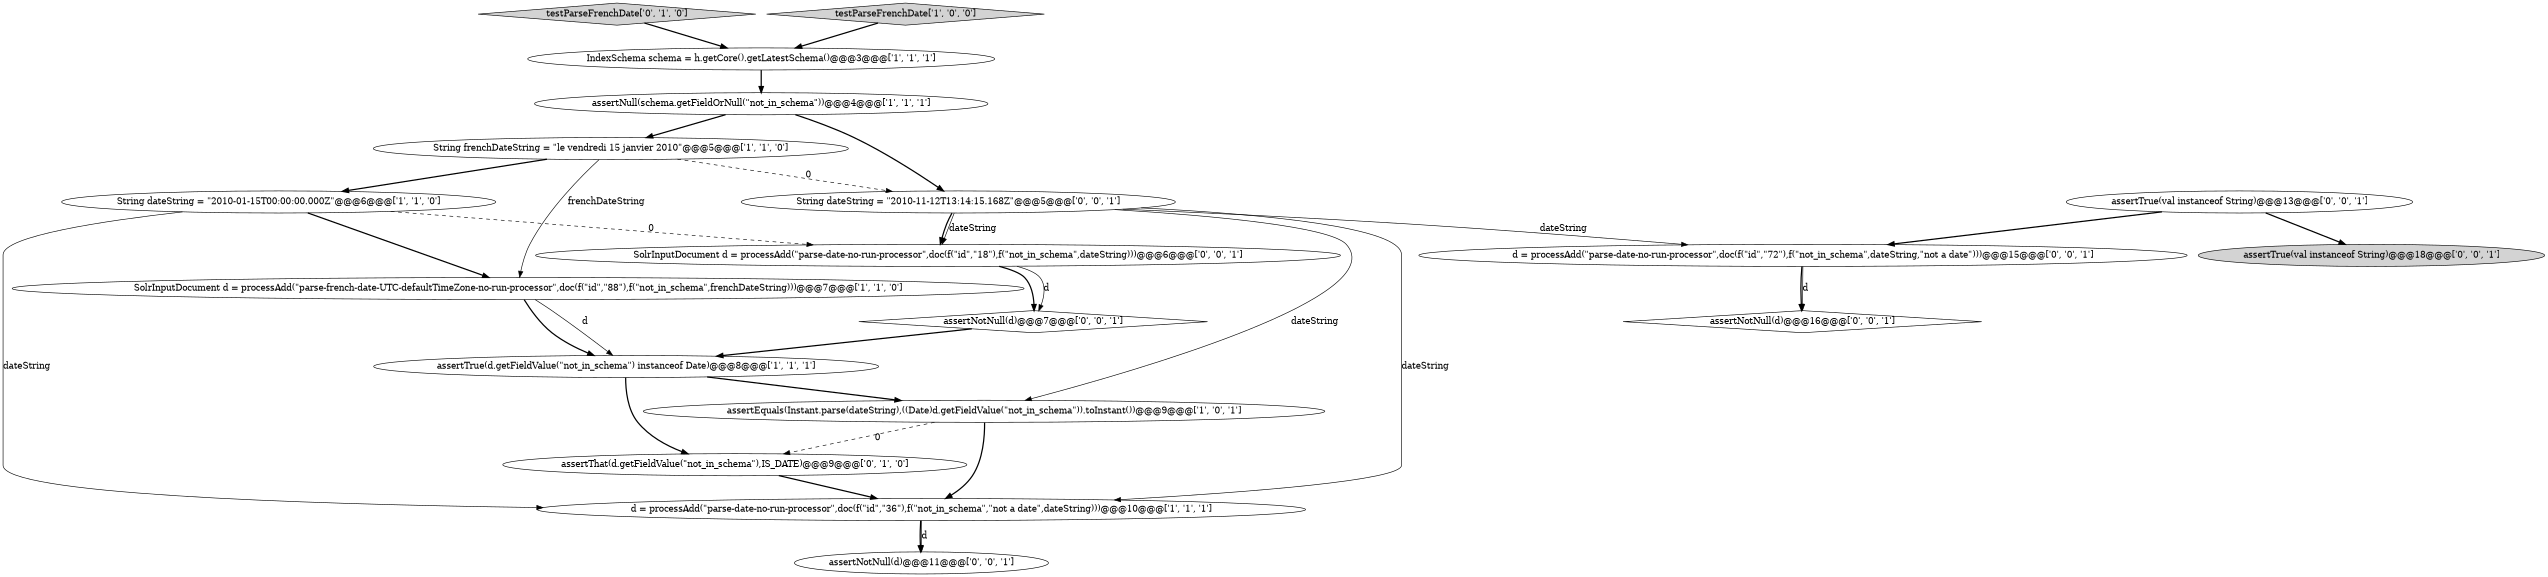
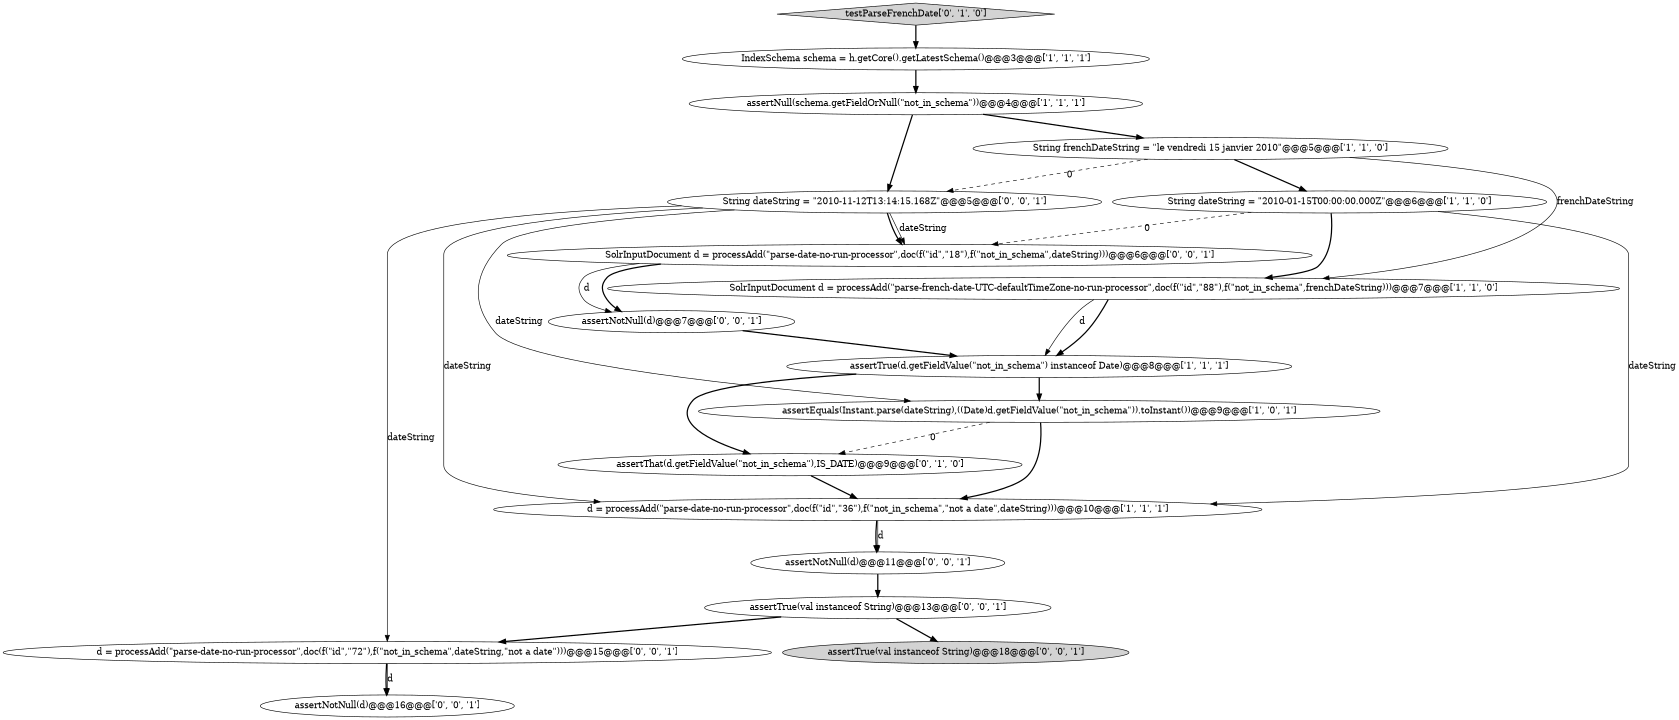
node "testParseFrenchDate['1', '0', '0']": removed
node "assertNotNull(d)@@@7@@@['0', '0', '1']": shape diamond -> ellipse
node "assertNotNull(d)@@@16@@@['0', '0', '1']": shape diamond -> ellipse
edge "assertNotNull(d)@@@11@@@['0', '0', '1']" -> "assertTrue(val instanceof String)@@@13@@@['0', '0', '1']": added
